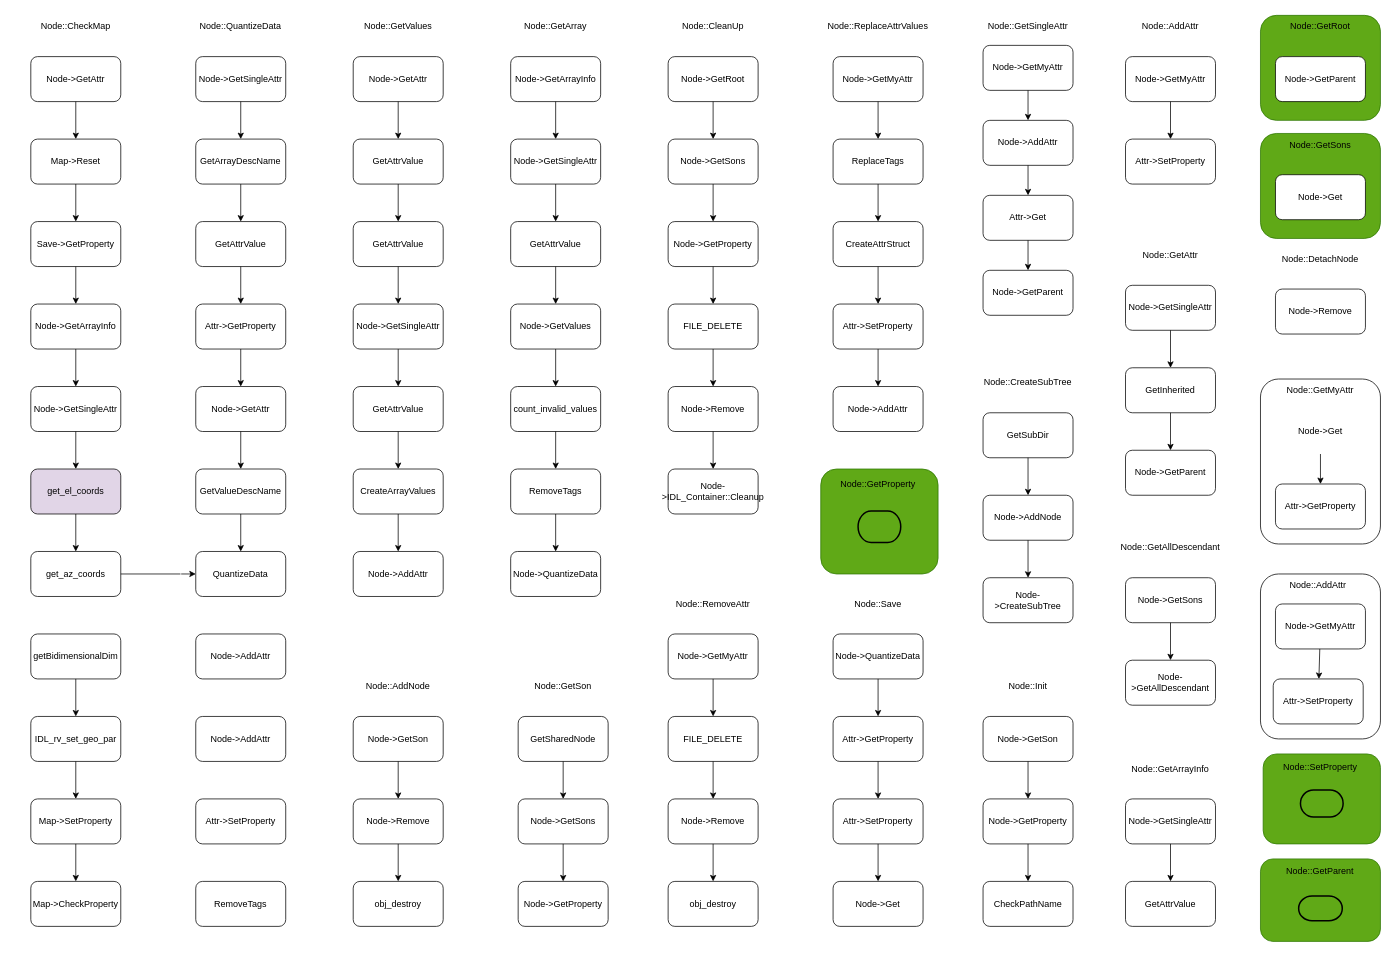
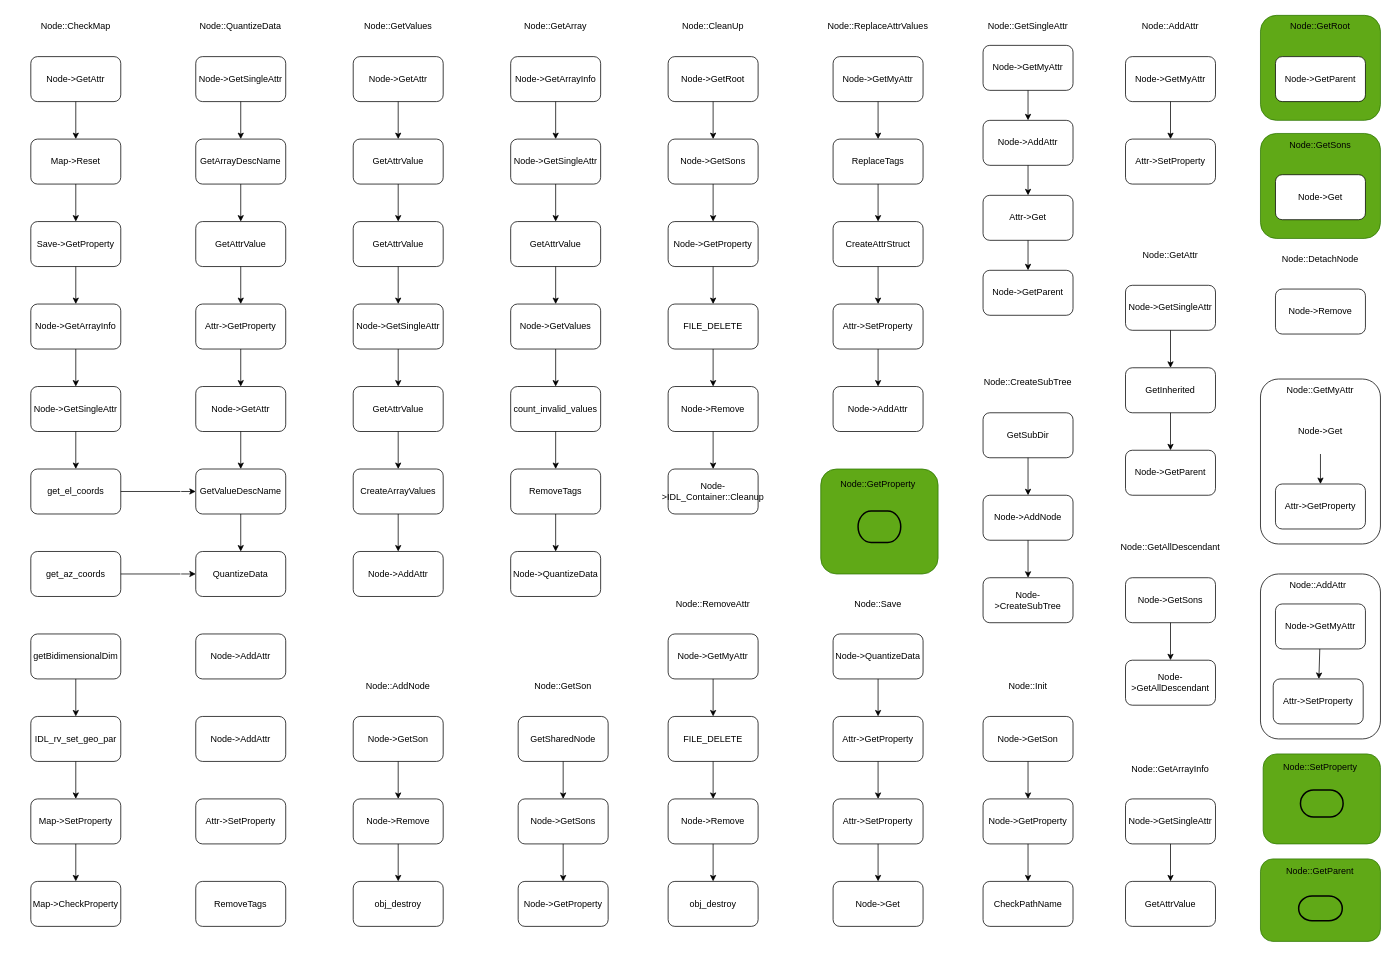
node "get_el_coords": fillcolor #e1d5e7 -> #ffffff
edge "get_el_coords" -> "get_az_coords": now "get_el_coords" -> "GetValueDescName"
